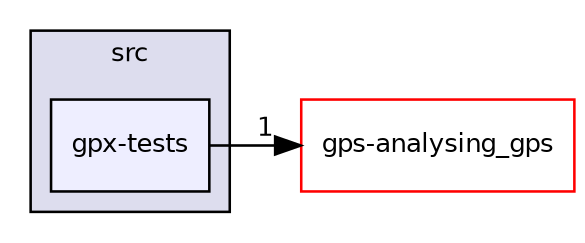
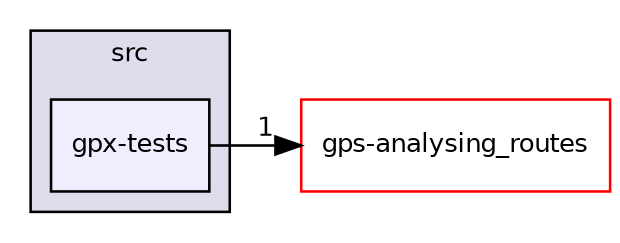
node "gps-analysing_gps": label "gps-analysing_gps" -> "gps-analysing_routes"
